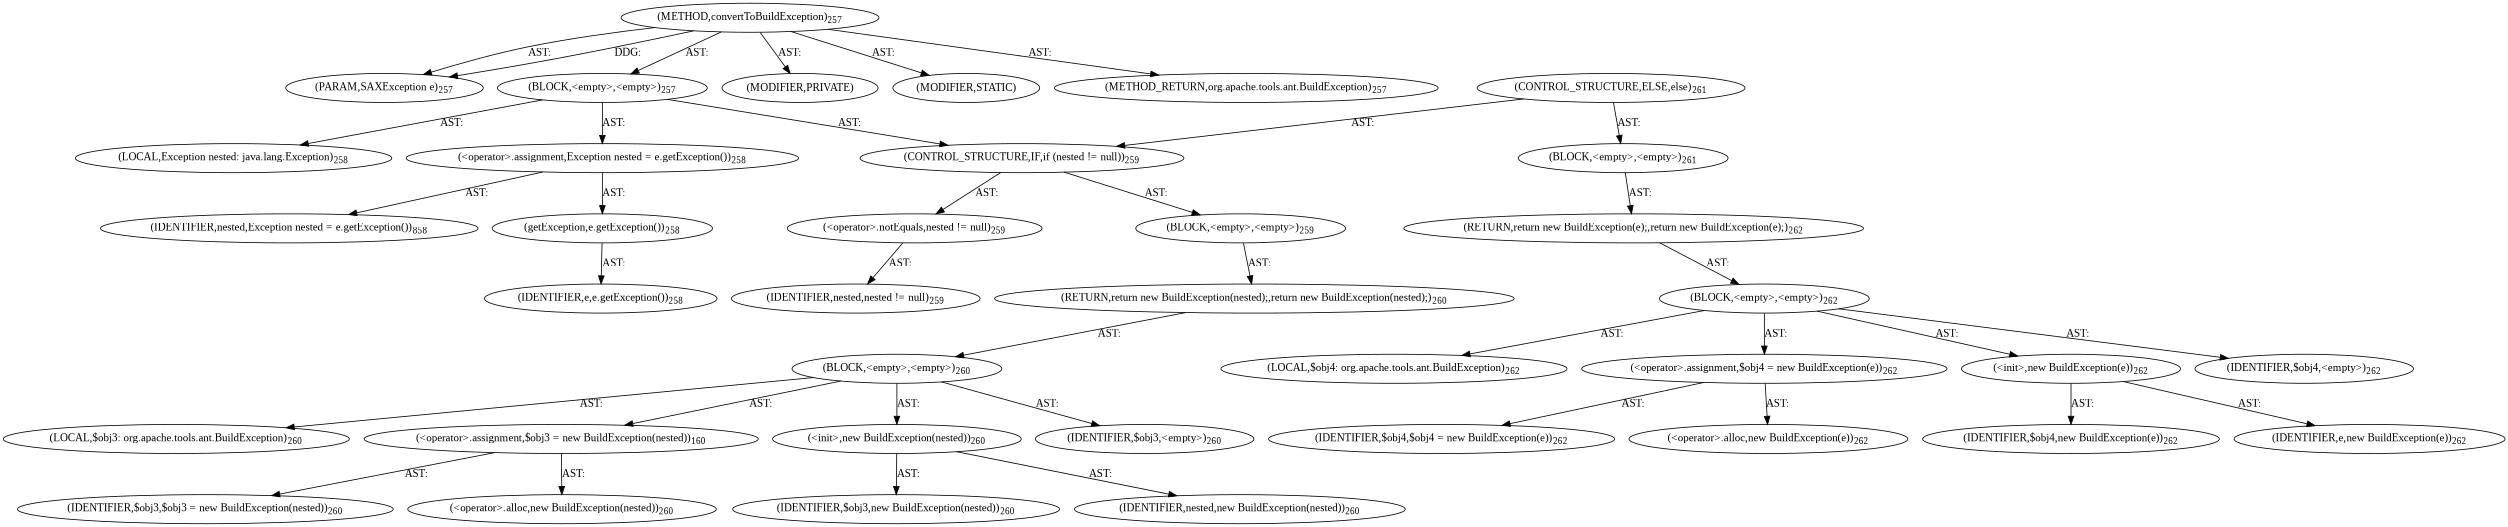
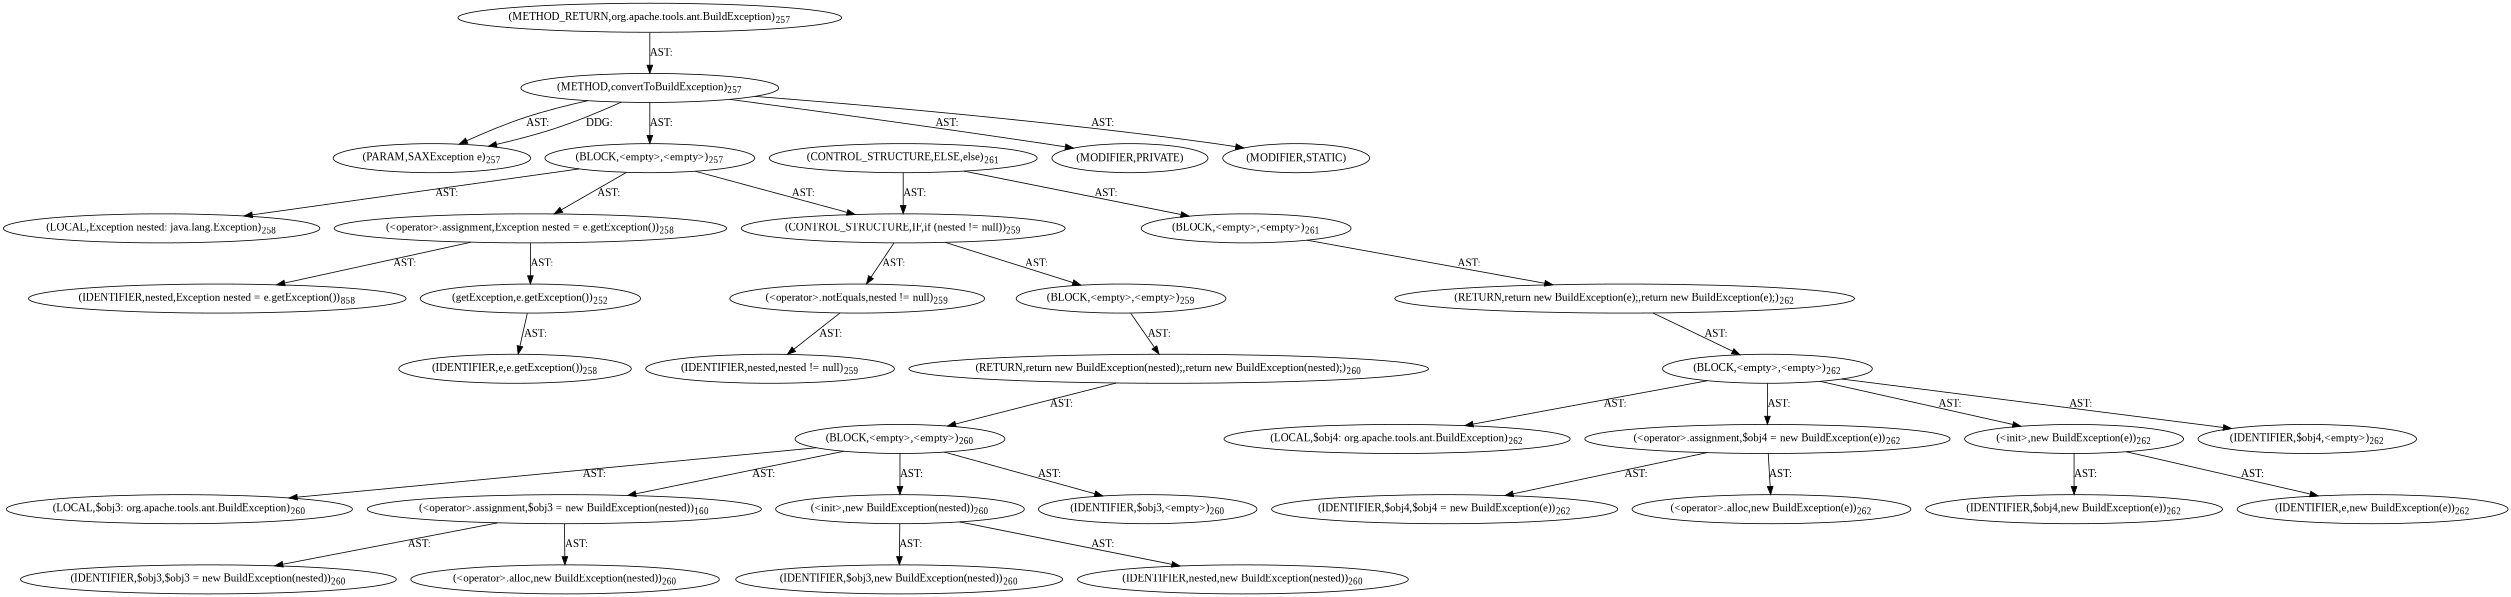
edge "(METHOD,convertToBuildException)" -> "(METHOD_RETURN,org.apache.tools.ant.BuildException)": reversed
node "(getException,e.getException())": text "258" -> "252"
